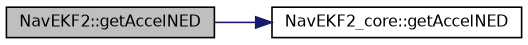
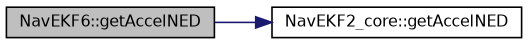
node "NavEKF2::getAccelNED": label "NavEKF2::getAccelNED" -> "NavEKF6::getAccelNED"
